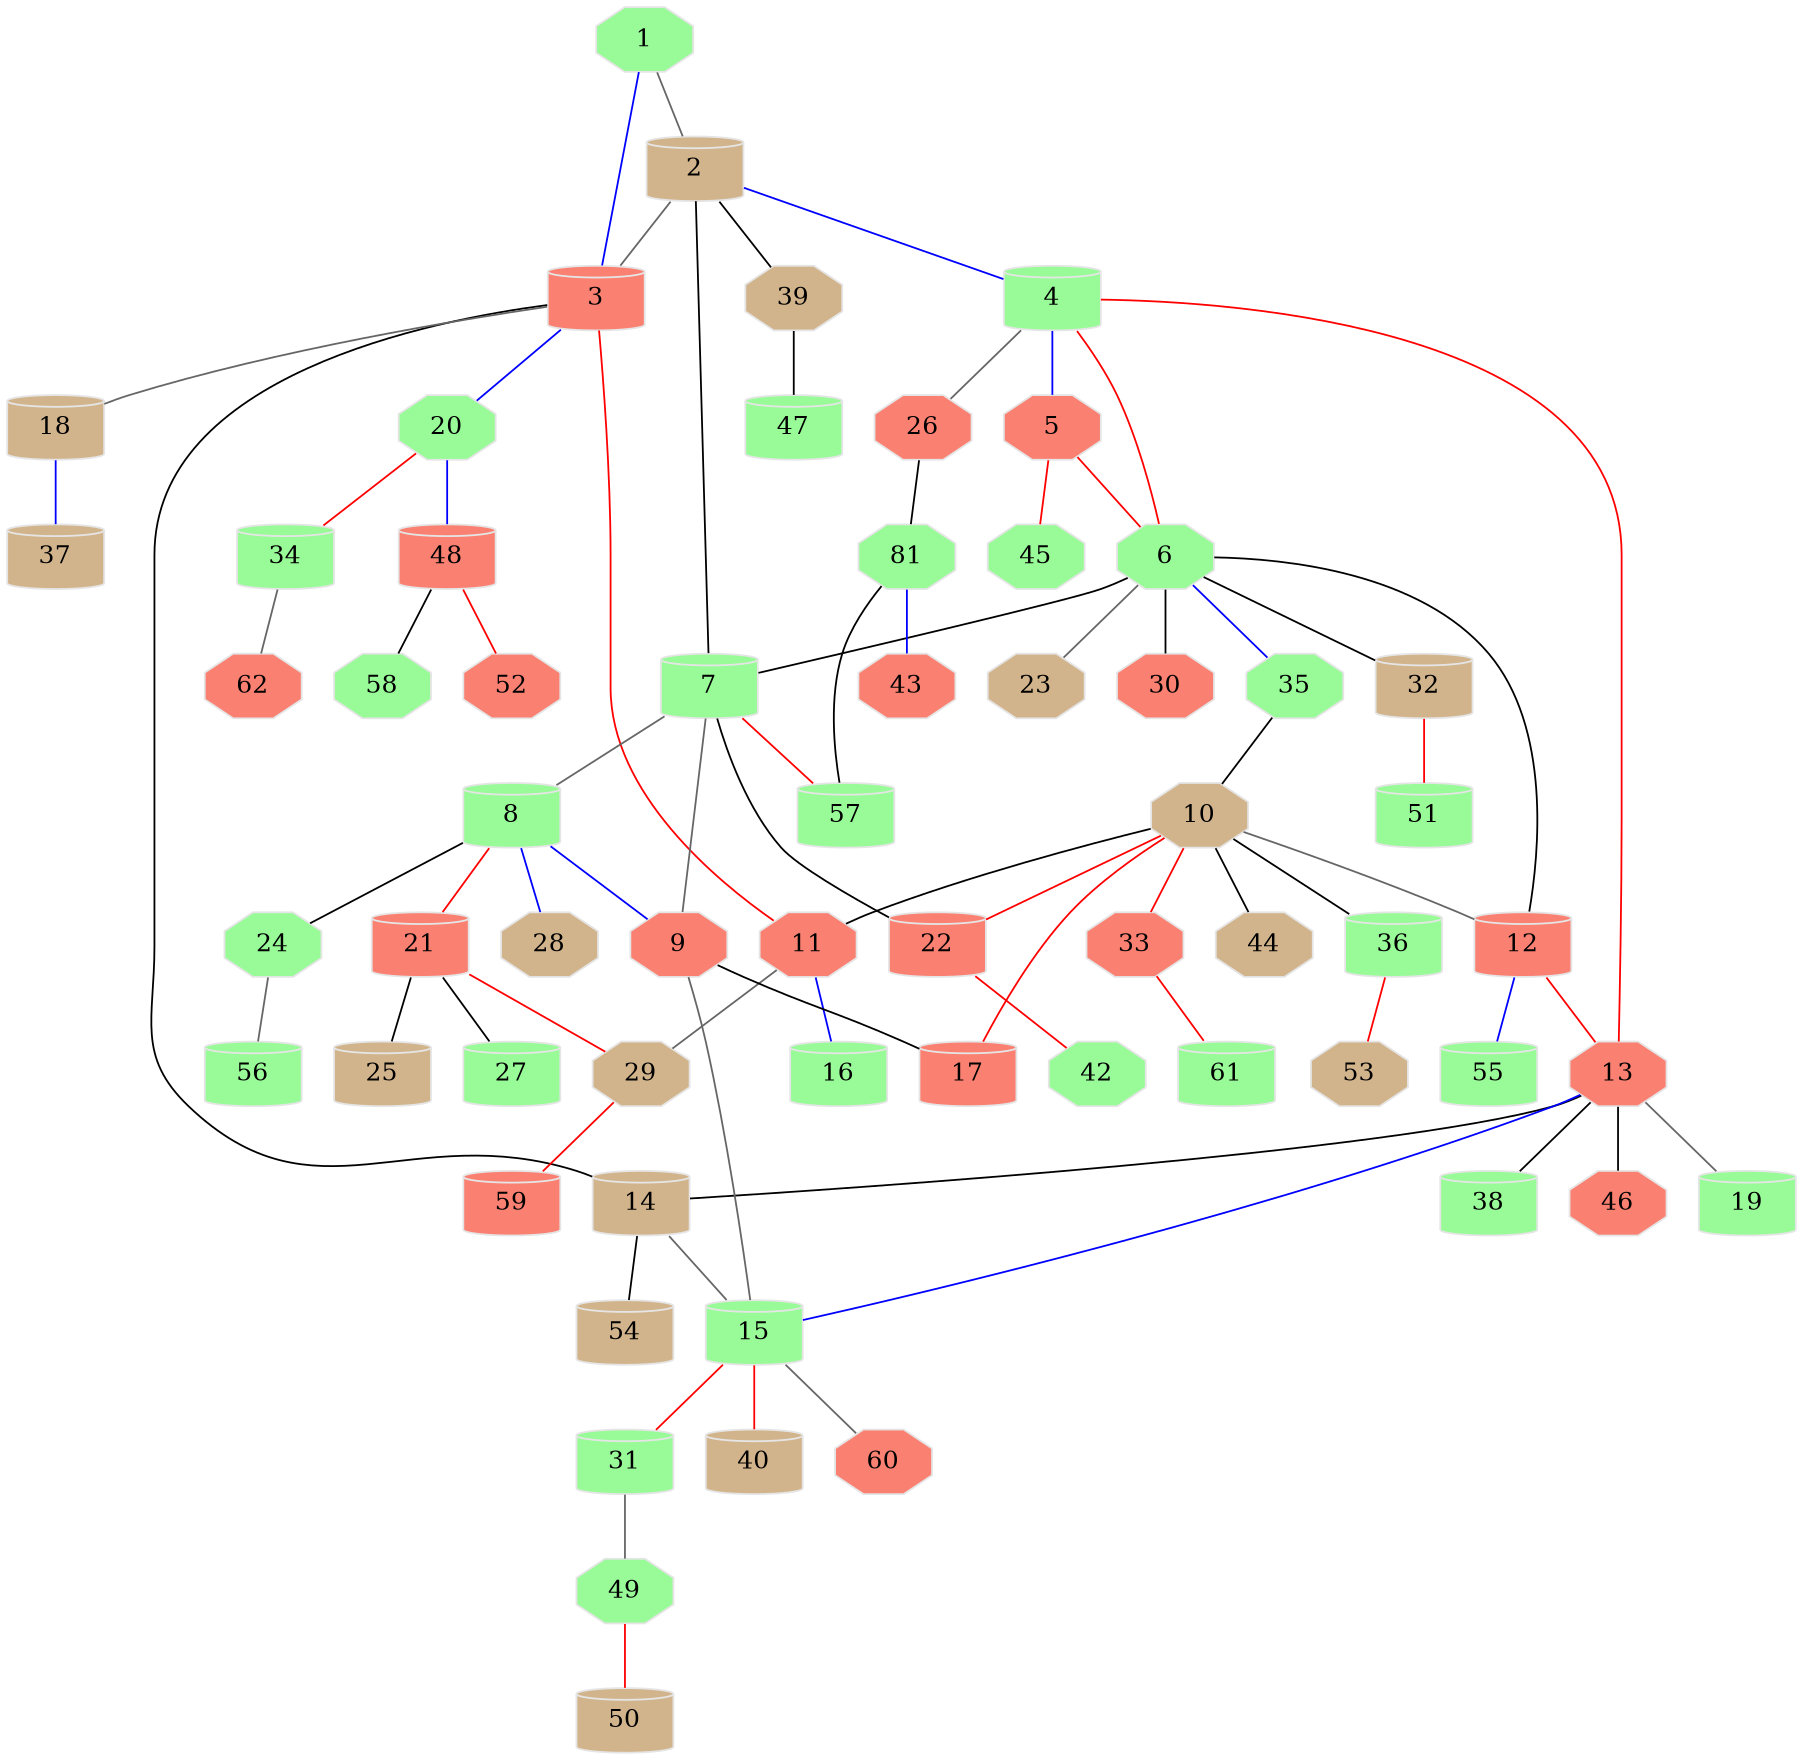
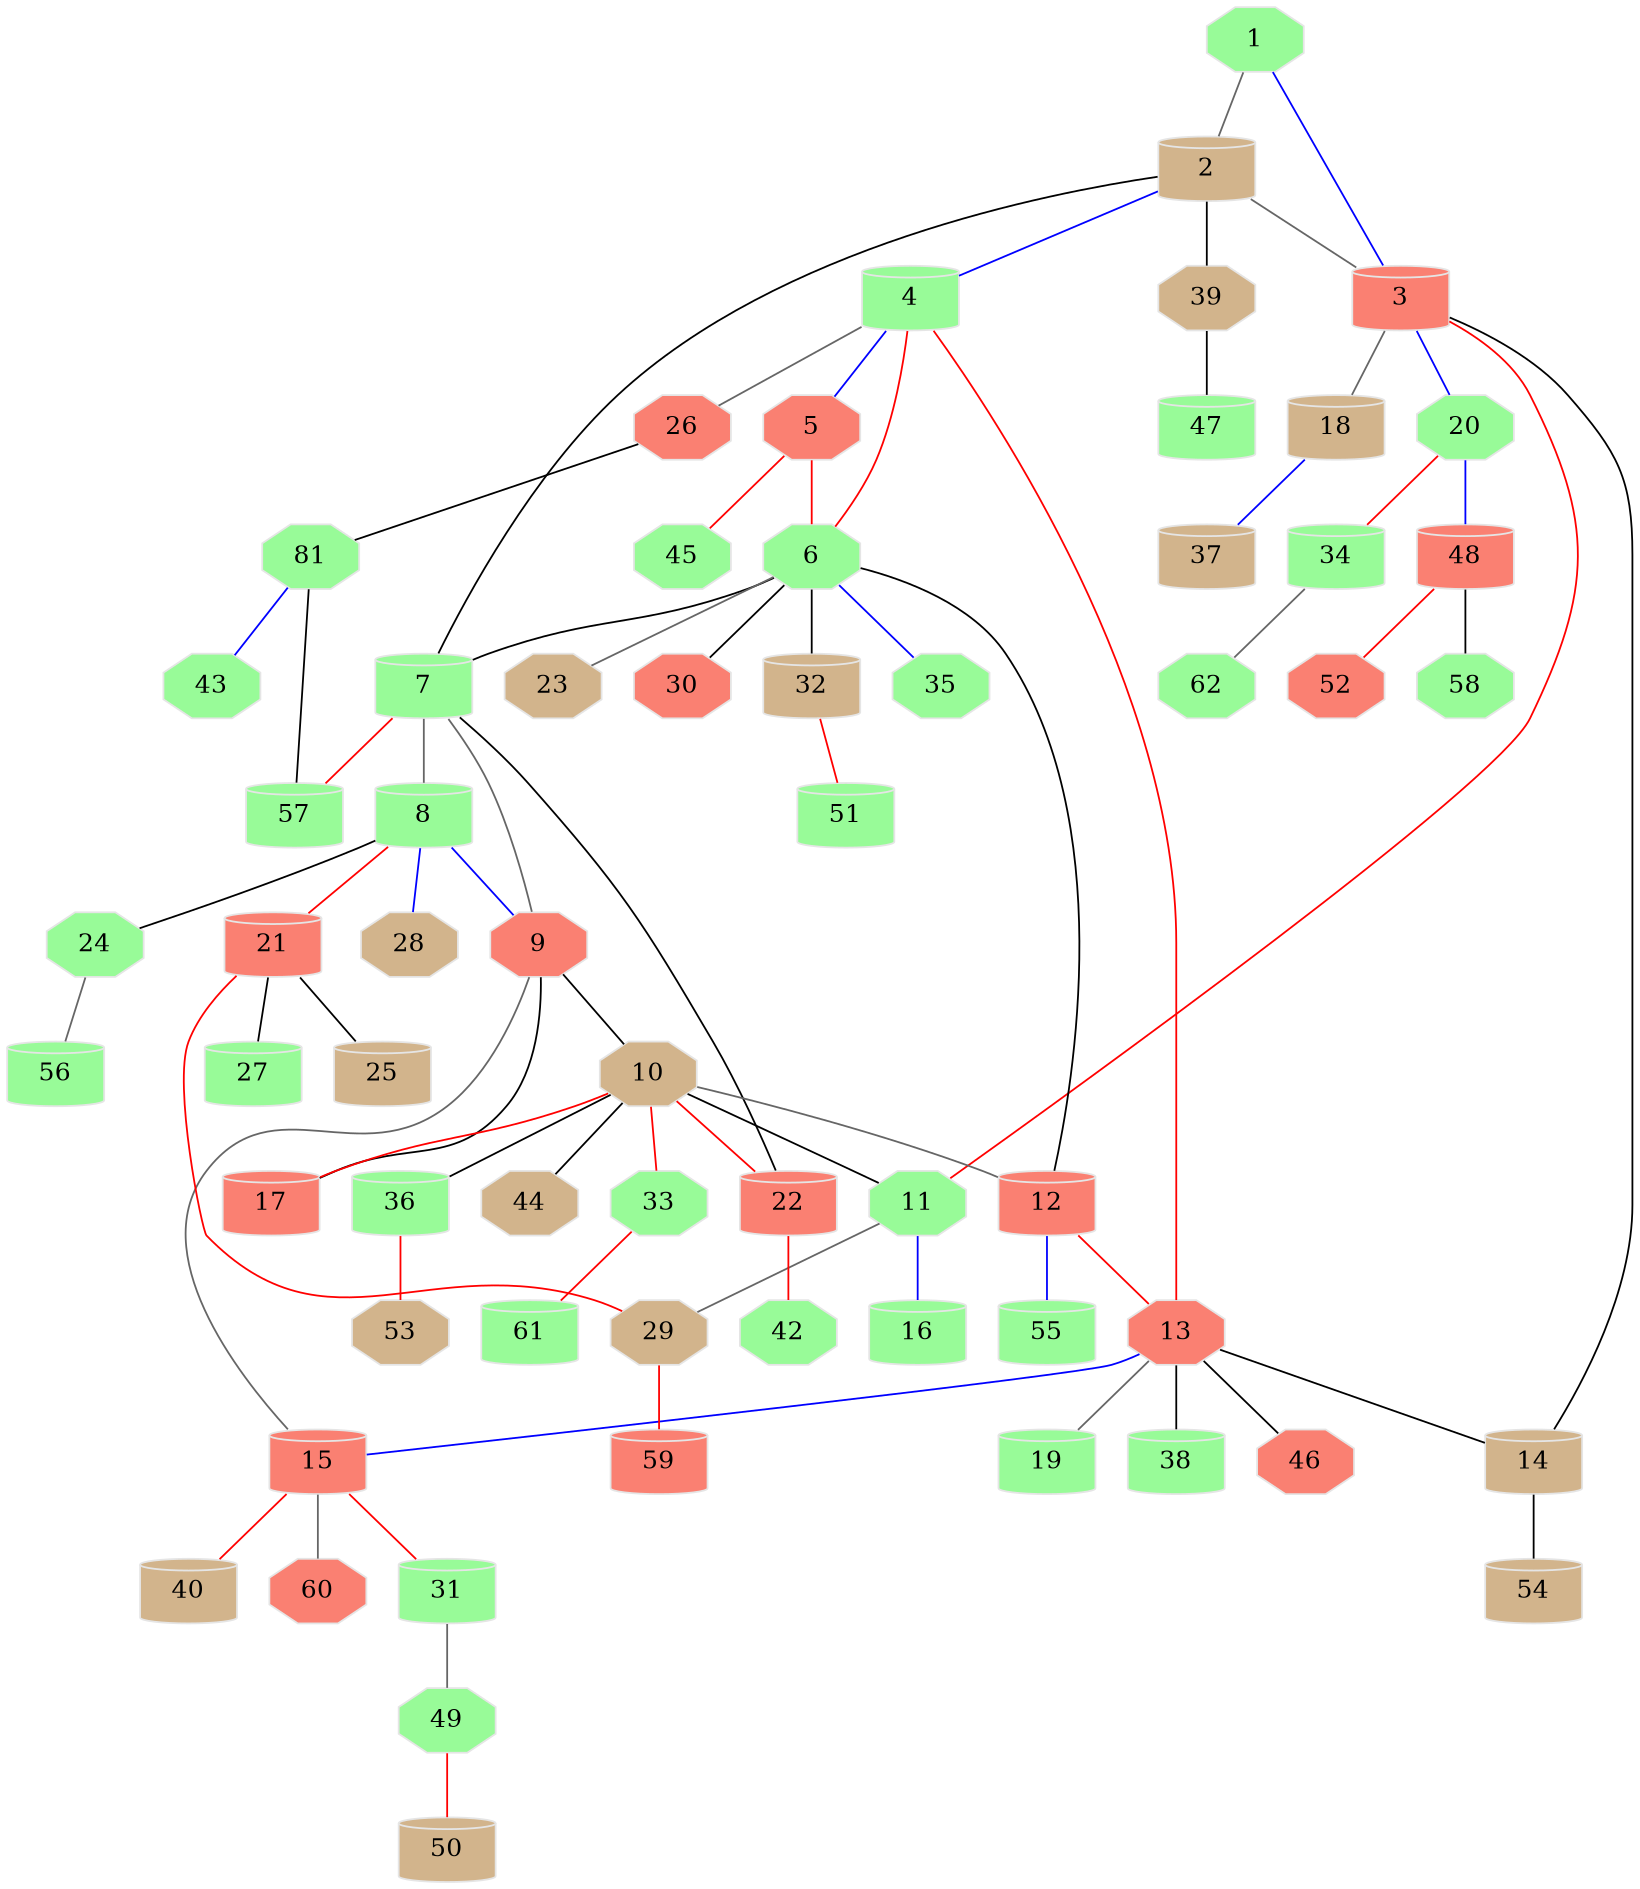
node "62": fillcolor salmon -> palegreen
node "43": fillcolor salmon -> palegreen
edge "35" -- "10": now "9" -- "10"
node "11": fillcolor salmon -> palegreen
node "33": fillcolor salmon -> palegreen
edge "14" -- "15": removed
node "15": fillcolor palegreen -> salmon
